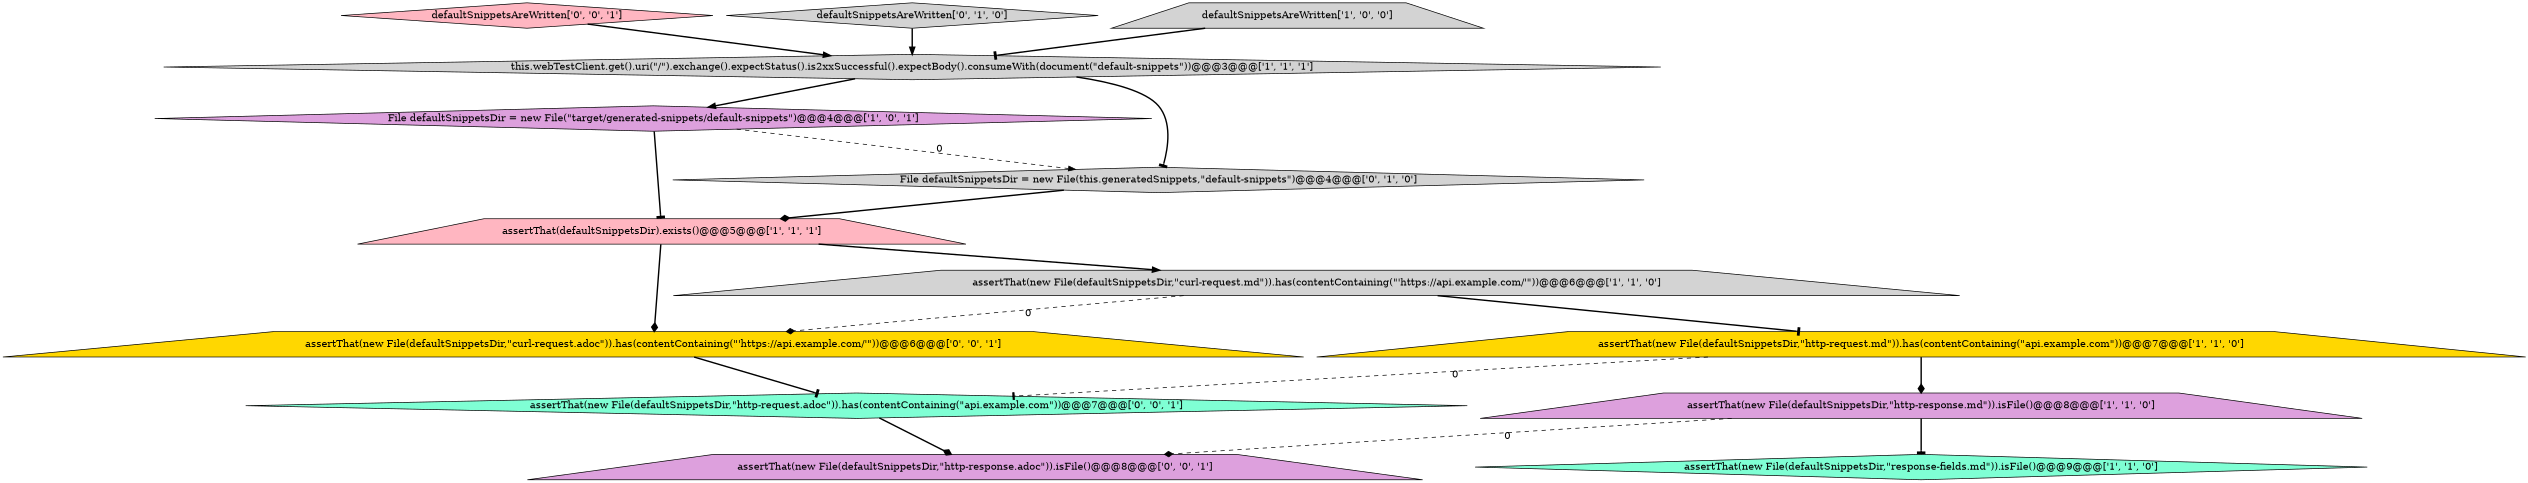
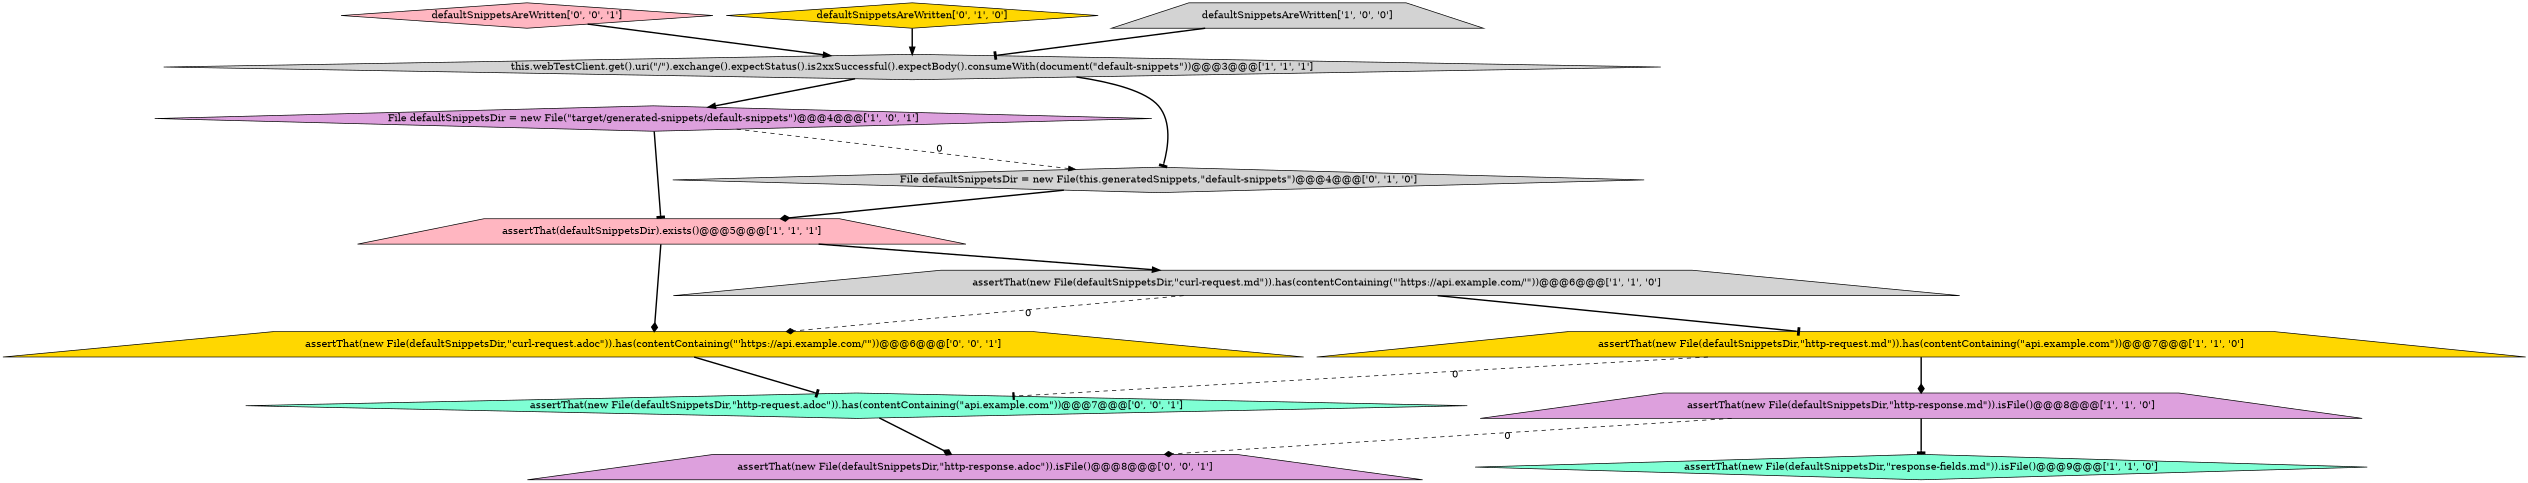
node "defaultSnippetsAreWritten['0', '1', '0']": fillcolor lightgrey -> gold
